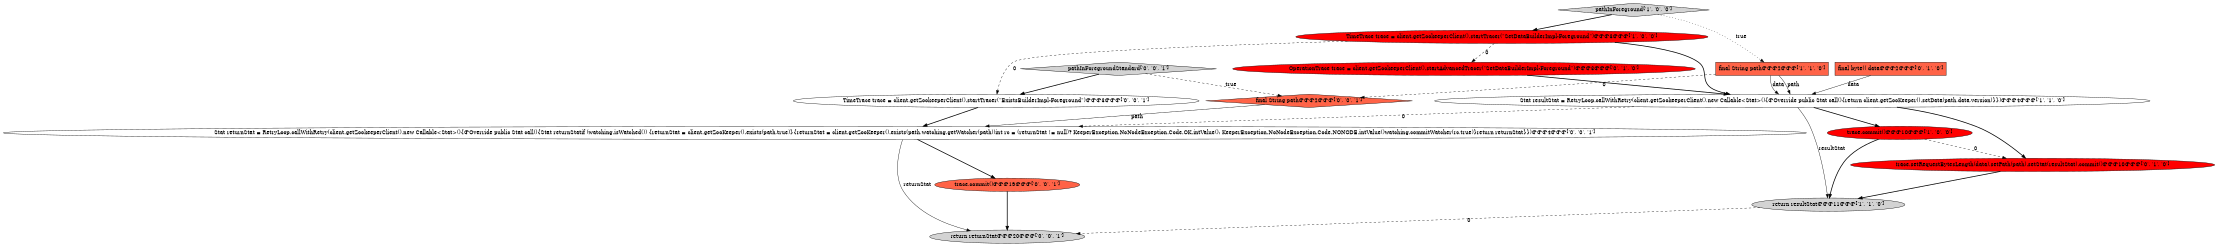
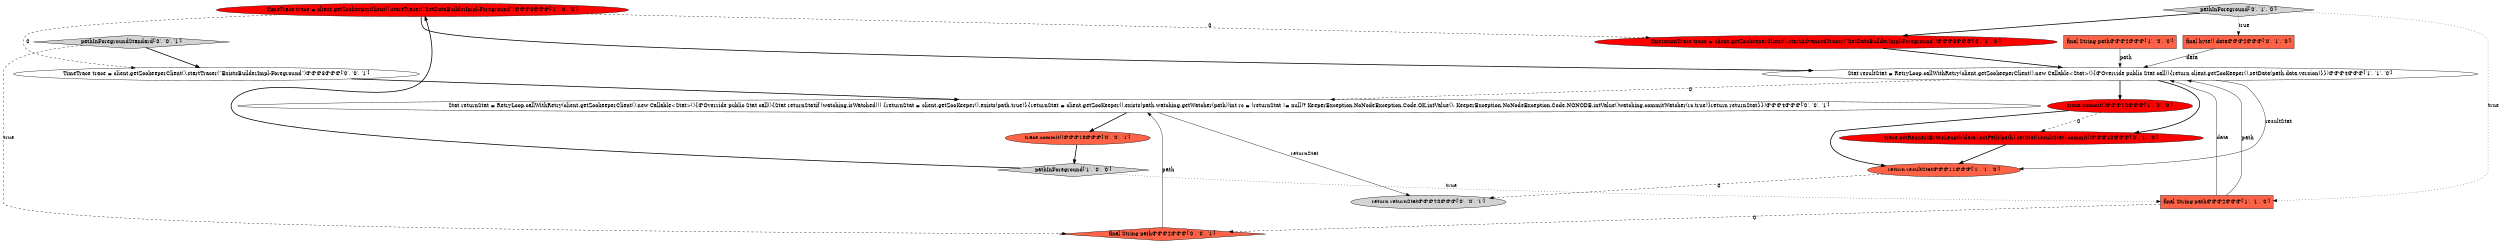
node "pathInForeground['0', '1', '0']": added
node "final String path@@@2@@@['1', '0', '0']": added
node "return resultStat@@@11@@@['1', '1', '0']": fillcolor lightgray -> tomato
edge "trace.commit()@@@19@@@['0', '0', '1']" -> "return returnStat@@@20@@@['0', '0', '1']": now "trace.commit()@@@19@@@['0', '0', '1']" -> "pathInForeground['1', '0', '0']"
